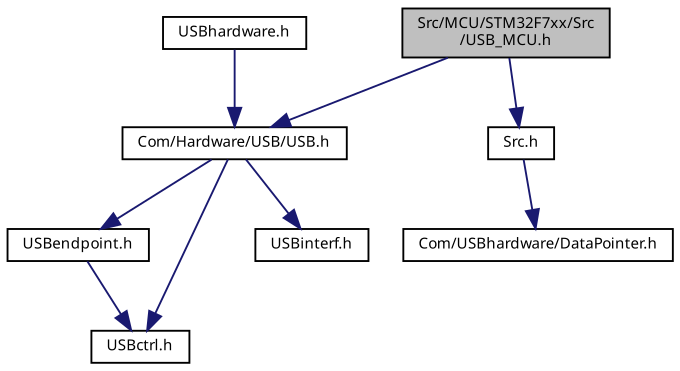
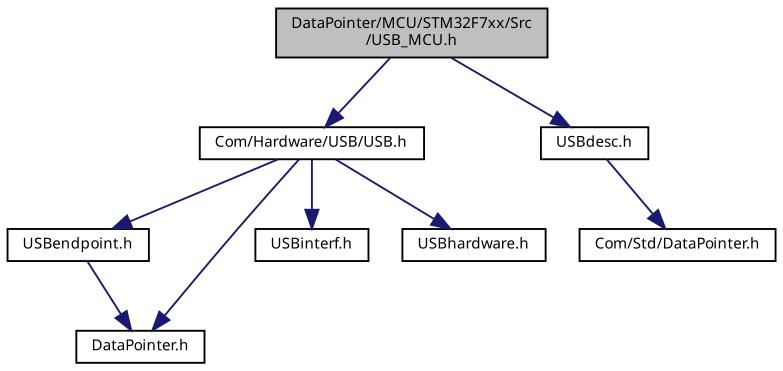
node "Src/MCU/STM32F7xx/Src /USB_MCU.h": label "Src/MCU/STM32F7xx/Src /USB_MCU.h" -> "DataPointer/MCU/STM32F7xx/Src /USB_MCU.h"
edge "USBhardware.h" -> "Com/Hardware/USB/USB.h": reversed
node "Src.h": label "Src.h" -> "USBdesc.h"
node "Com/USBhardware/DataPointer.h": label "Com/USBhardware/DataPointer.h" -> "Com/Std/DataPointer.h"
node "USBctrl.h": label "USBctrl.h" -> "DataPointer.h"
